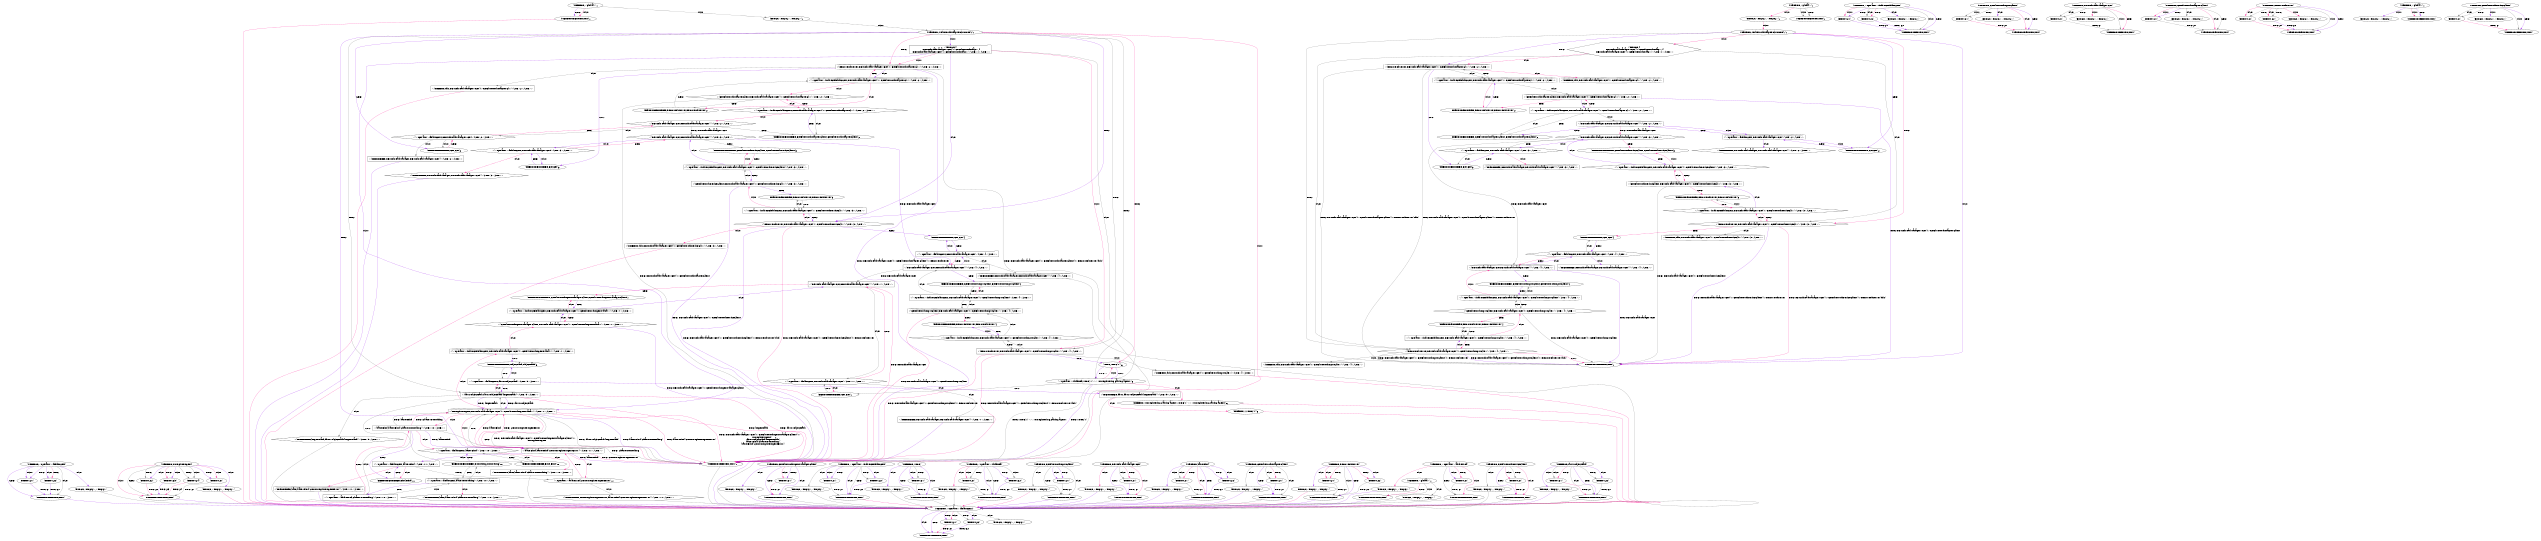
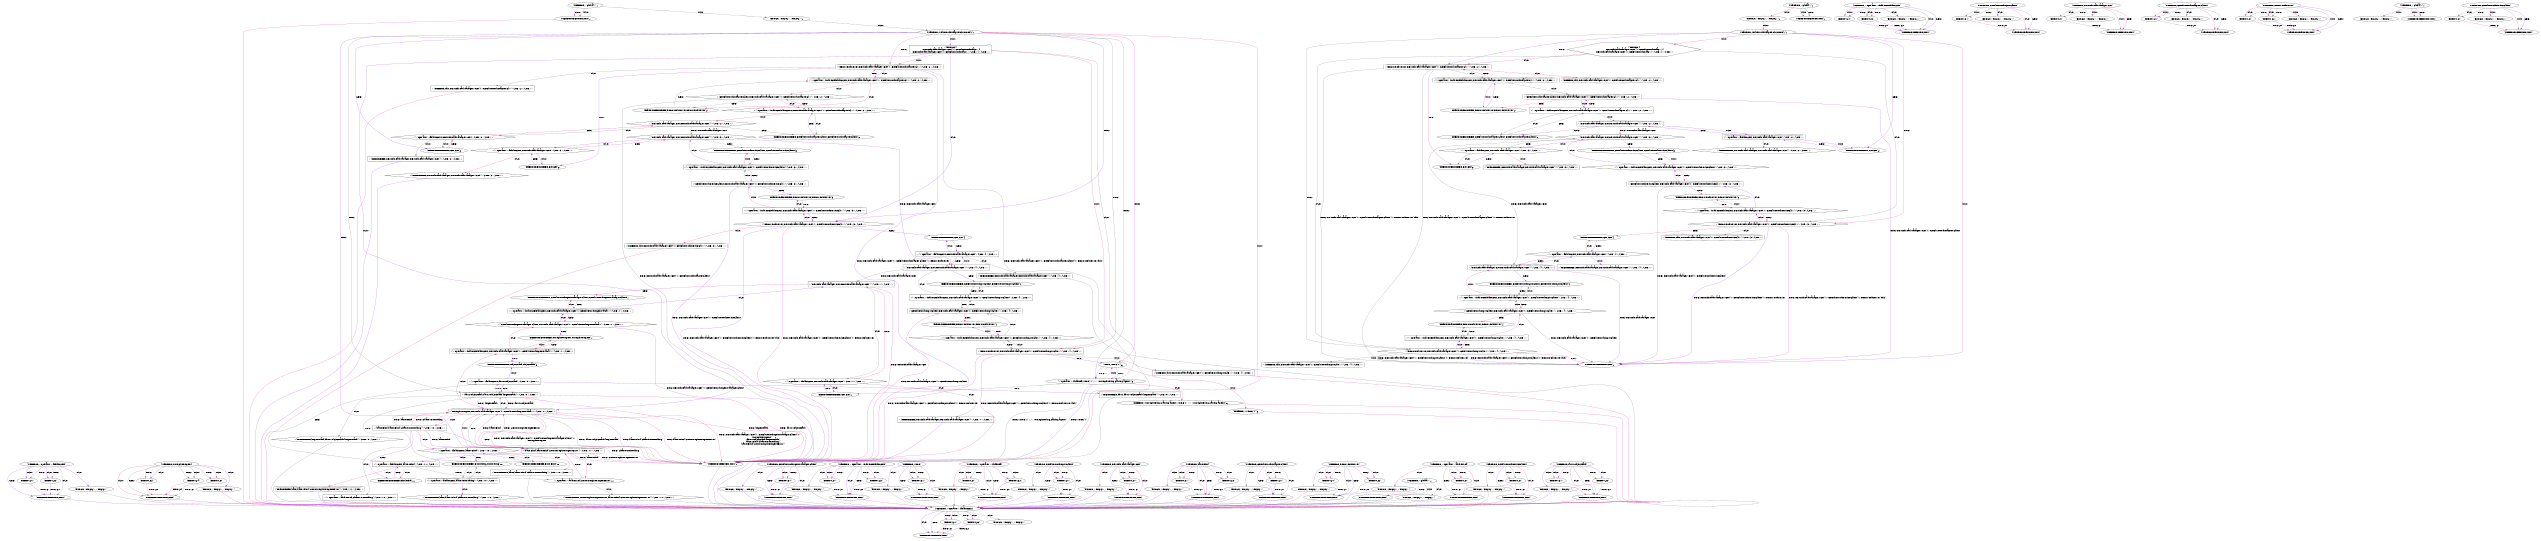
node "(FIELD_IDENTIFIER,UnregisterAgent,UnregisterAgent)": added
edge "(FIELD_IDENTIFIER,ObjectPath,ObjectPath)" -> "<(<operator>.fieldAccess,dbus::ObjectPath)<SUB>9</SUB>>": now "<(<operator>.fieldAccess,base::Bind)<SUB>11</SUB>>" -> "<(<operator>.fieldAccess,dbus::ObjectPath)<SUB>9</SUB>>"
edge "<(dbus.ObjectPath,dbus::ObjectPath(kAgentPath))<SUB>9</SUB>>" -> "<(<operator>.fieldAccess,dbus::ObjectPath)<SUB>9</SUB>>": label "AST: " -> "VLOG: "
edge "<(IDENTIFIER,dbus,dbus::ObjectPath(kAgentPath))<SUB>9</SUB>>" -> "(LITERAL,1,VLOG(1))": now "(VLOG,VLOG(1))" -> "(LITERAL,1,VLOG(1))"
edge "<(<operator>.addressOf,&base::DoNothing)<SUB>10</SUB>>" -> "<(base.Bind,base::Bind(&base::DoNothing))<SUB>10</SUB>>": removed, label "CFG:"
edge "(FIELD_IDENTIFIER,DoNothing,DoNothing)" -> "<(<operator>.fieldAccess,base::Bind)<SUB>10</SUB>>": reversed
edge "(FIELD_IDENTIFIER,DoNothing,DoNothing)" -> "<(<operator>.fieldAccess,base::DoNothing)<SUB>10</SUB>>": label "CFG: " -> "AST: "
node "(PARAM,p3)": removed
edge "<(<operator>.fieldAccess,base::DoNothing)<SUB>10</SUB>>" -> "<(<operator>.addressOf,&base::DoNothing)<SUB>10</SUB>>": removed, label "CFG:"
edge "<(<operator>.addressOf,&base::DoNothing)<SUB>10</SUB>>" -> "<(<operator>.fieldAccess,base::DoNothing)<SUB>10</SUB>>": removed, label "AST:"
